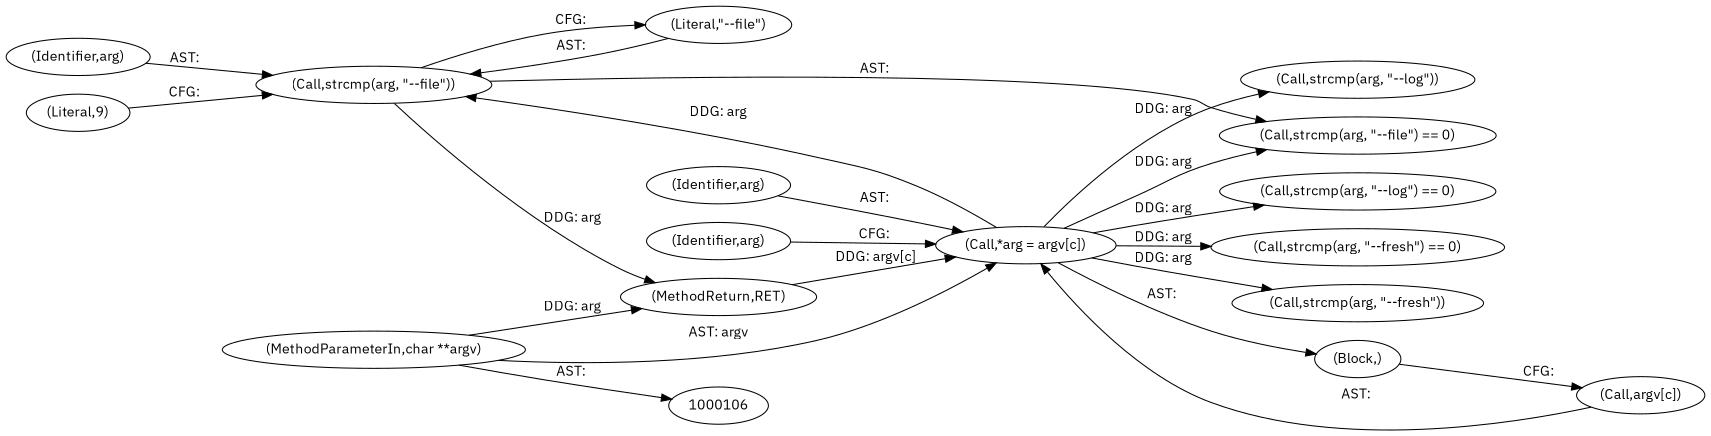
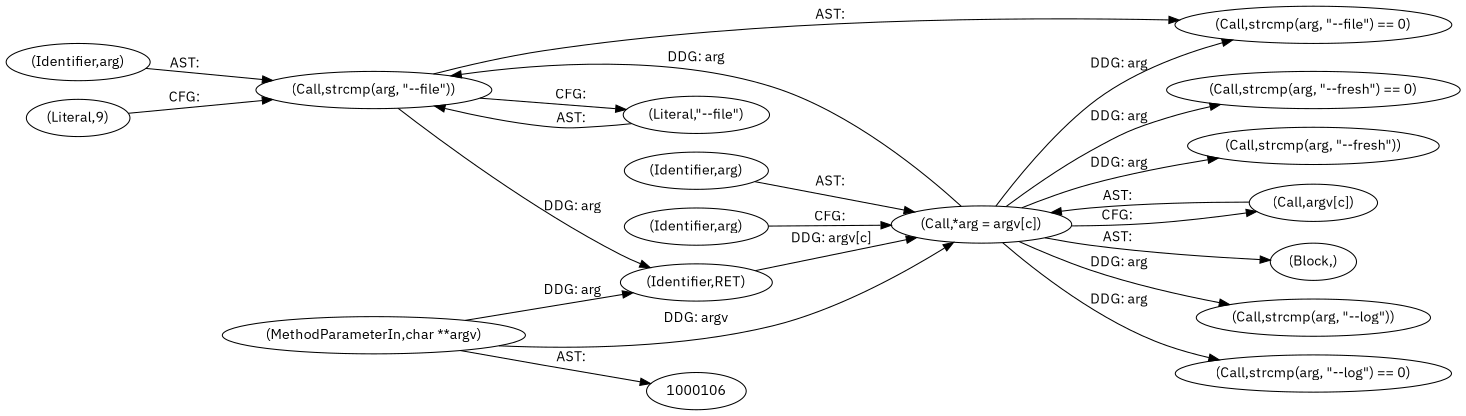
node "(MethodReturn,RET)": label "(MethodReturn,RET)" -> "(Identifier,RET)"
edge "(MethodParameterIn,char **argv)" -> "(Call,*arg = argv[c])": label "AST: argv" -> "DDG: argv"
edge "(Block,)" -> "(Call,argv[c])": now "(Call,*arg = argv[c])" -> "(Call,argv[c])"
